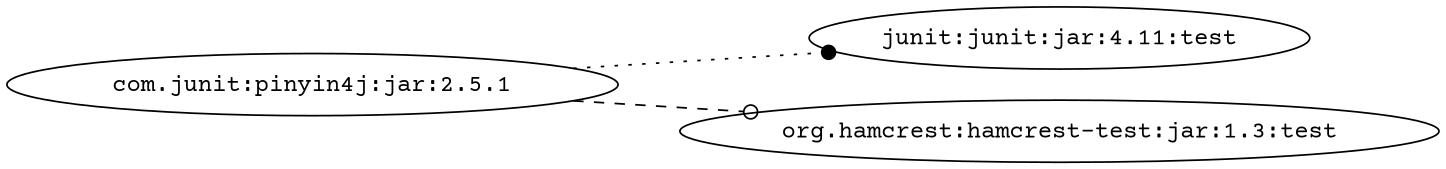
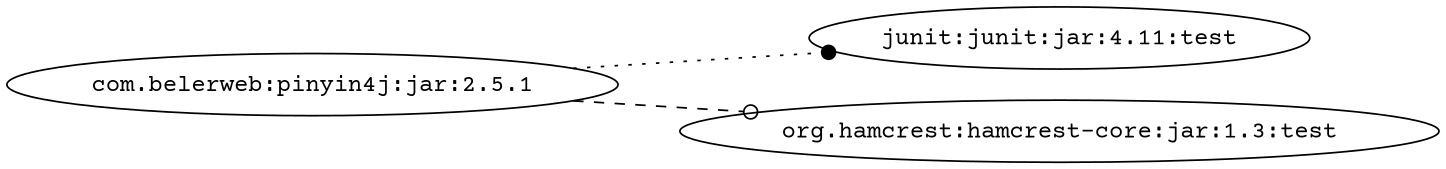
node "com.junit:pinyin4j:jar:2.5.1": label "com.junit:pinyin4j:jar:2.5.1" -> "com.belerweb:pinyin4j:jar:2.5.1"
node "org.hamcrest:hamcrest-test:jar:1.3:test": label "org.hamcrest:hamcrest-test:jar:1.3:test" -> "org.hamcrest:hamcrest-core:jar:1.3:test"
